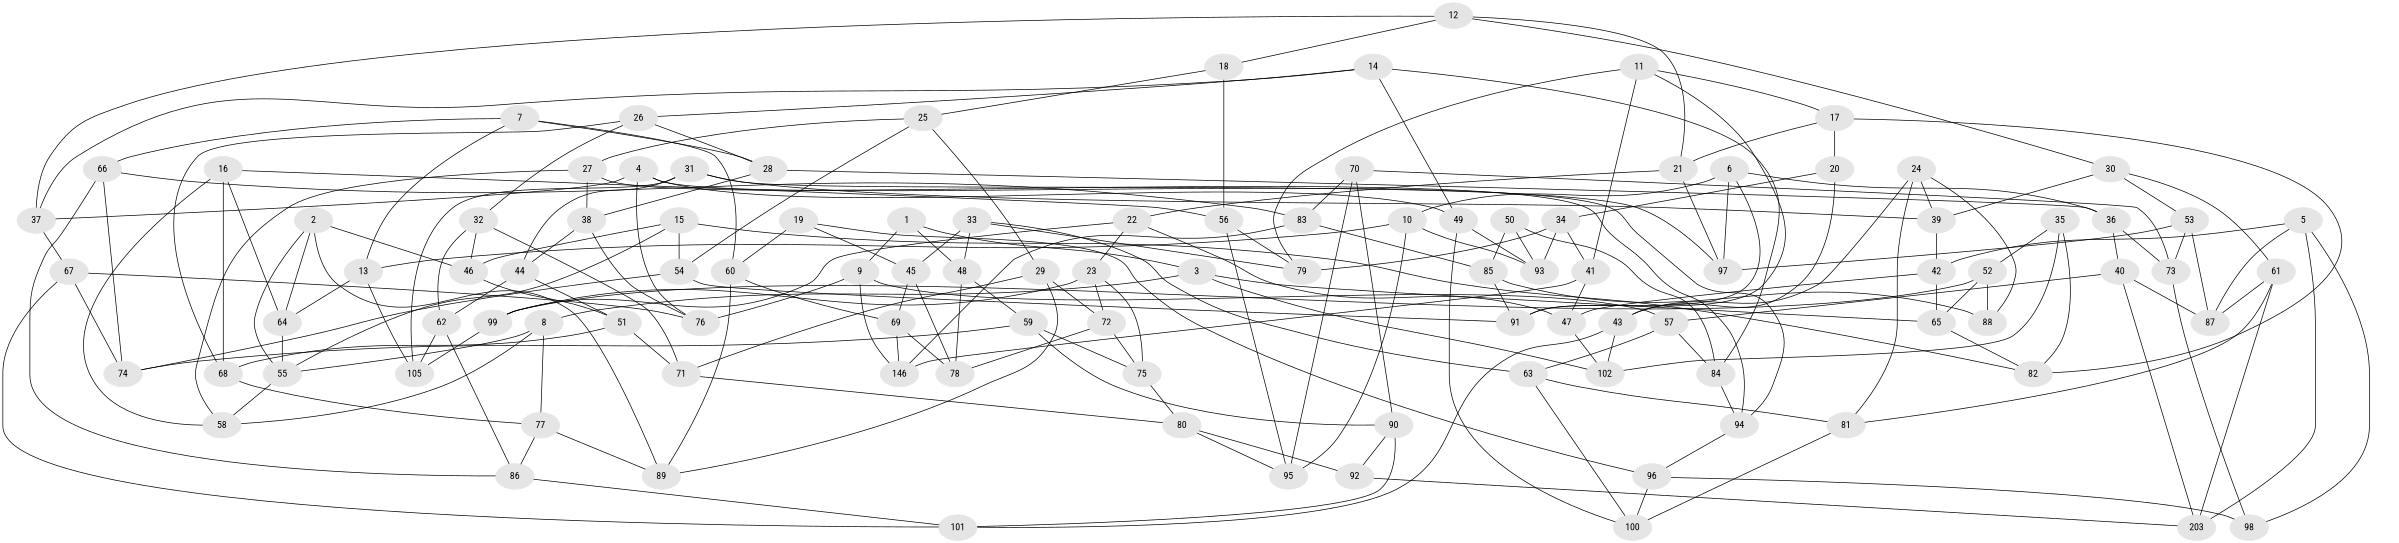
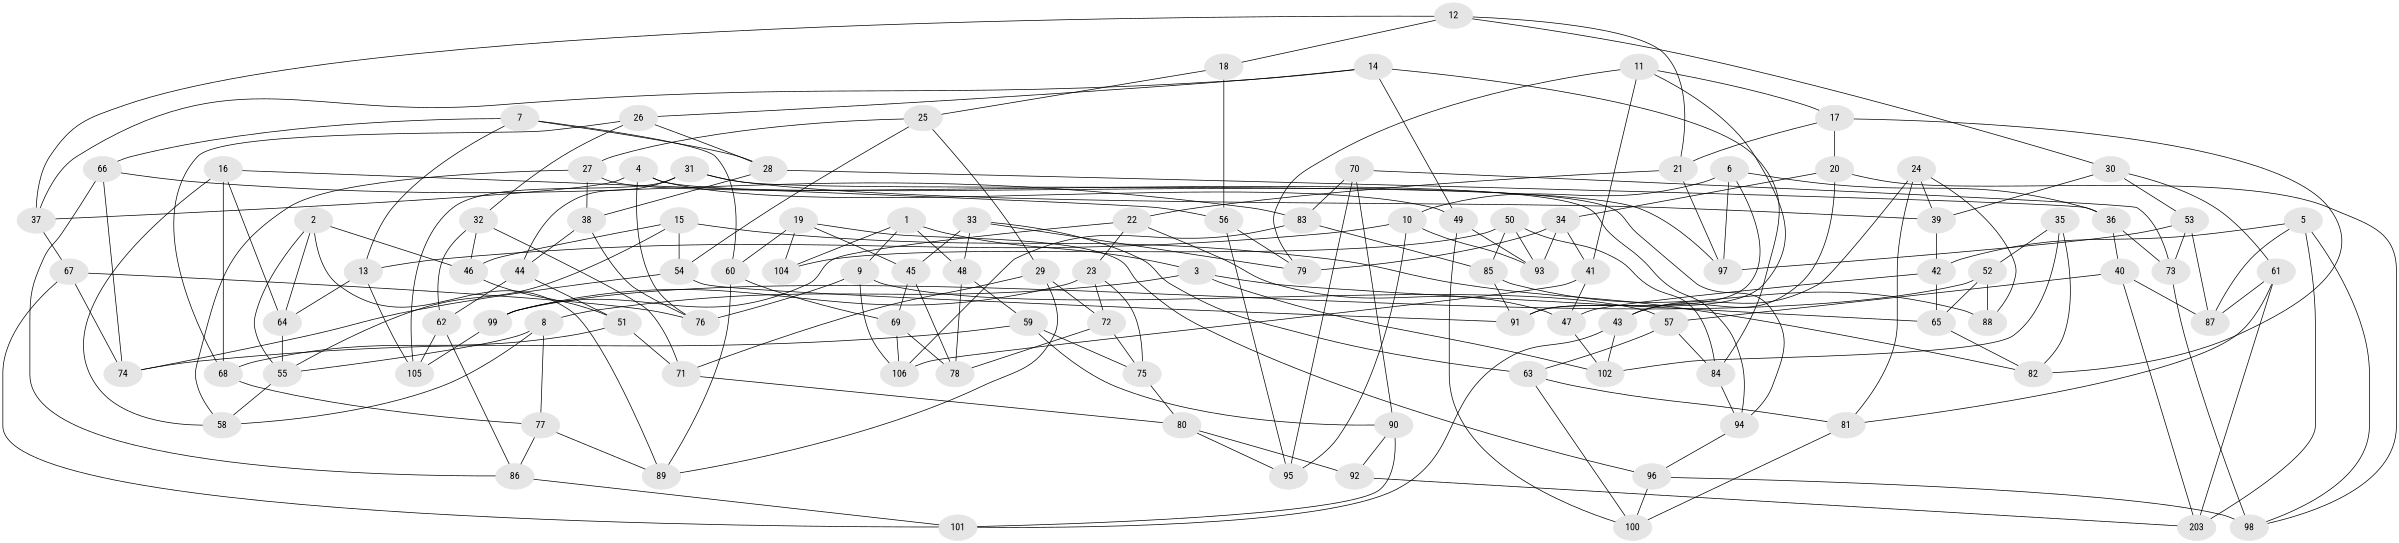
edge "20" -- "98": added
node "104": added
node "146": label "146" -> "106"
